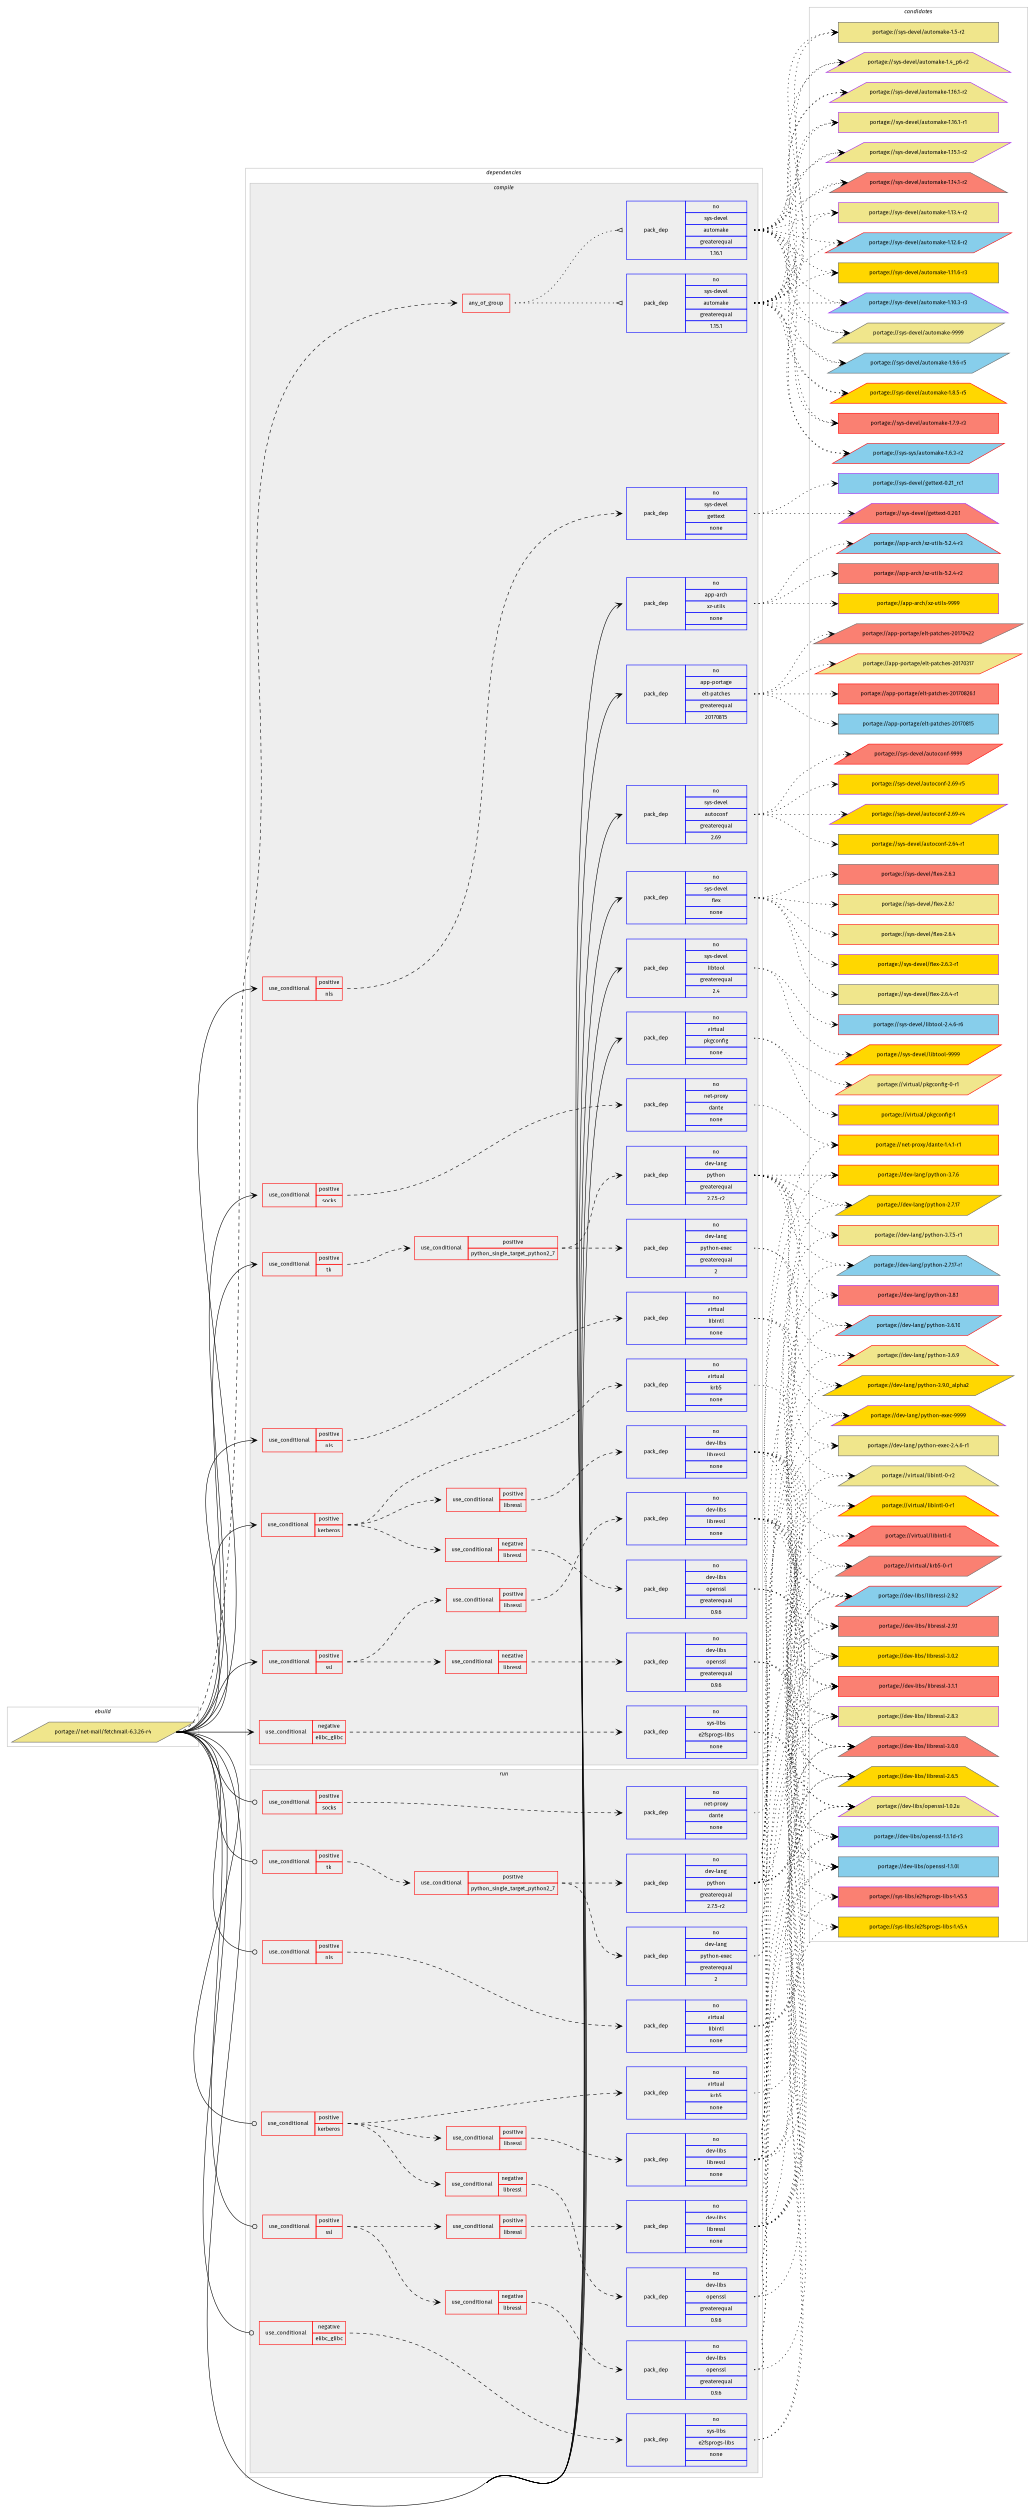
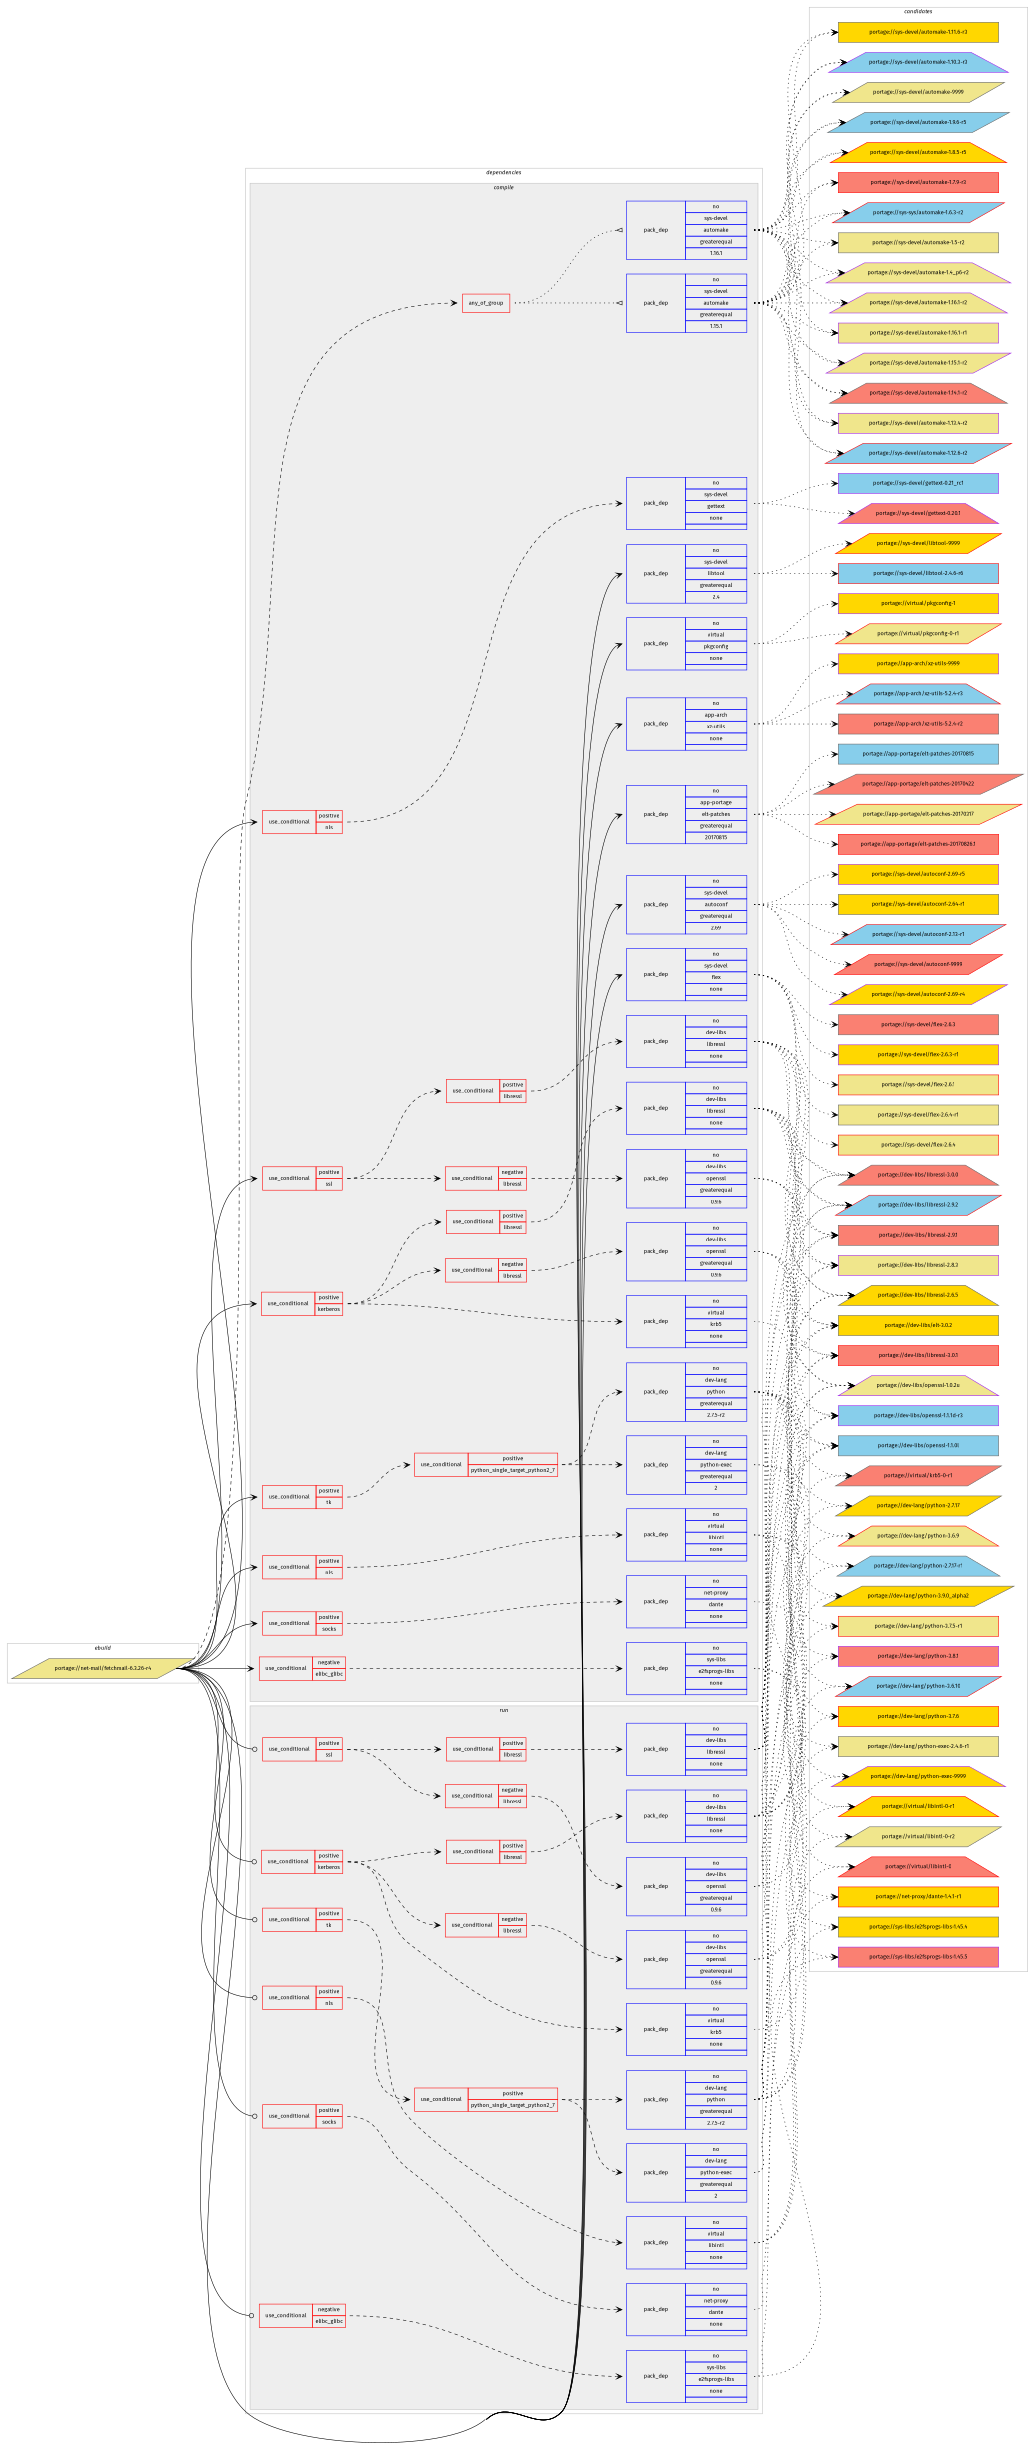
node "portage://sys-devel/autoconf-2.13-r1": added
node "portage://virtual/libintl-0-r2": shape trapezium -> parallelogram
node "portage://dev-libs/libressl-3.0.2": label "portage://dev-libs/libressl-3.0.2" -> "portage://dev-libs/elt-3.0.2"
node "portage://dev-libs/libressl-3.1.1": label "portage://dev-libs/libressl-3.1.1" -> "portage://dev-libs/libressl-3.0.1"
